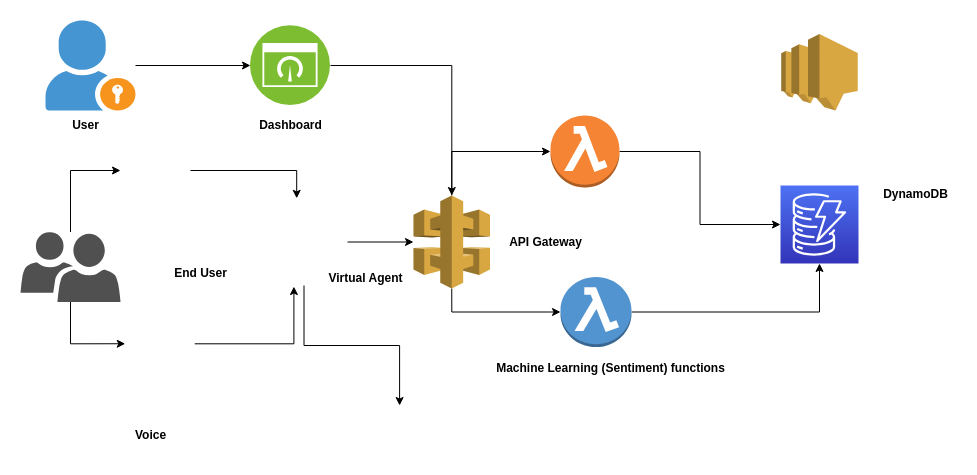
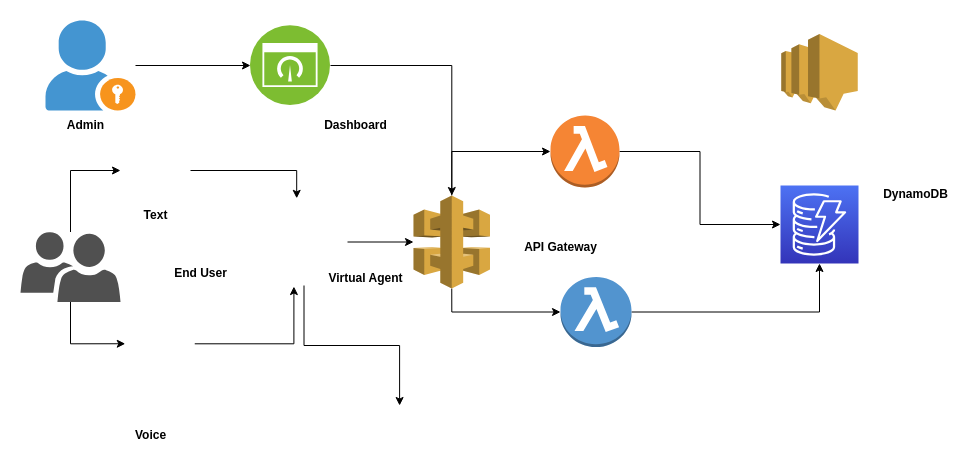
node "User": label "User" -> "Admin"
node "Dashboard": moved (291, 126) -> (356, 126)
node "Text": added
node "API Gateway": moved (546, 242) -> (561, 247)
node "Machine Learning (Sentiment) functions": removed
